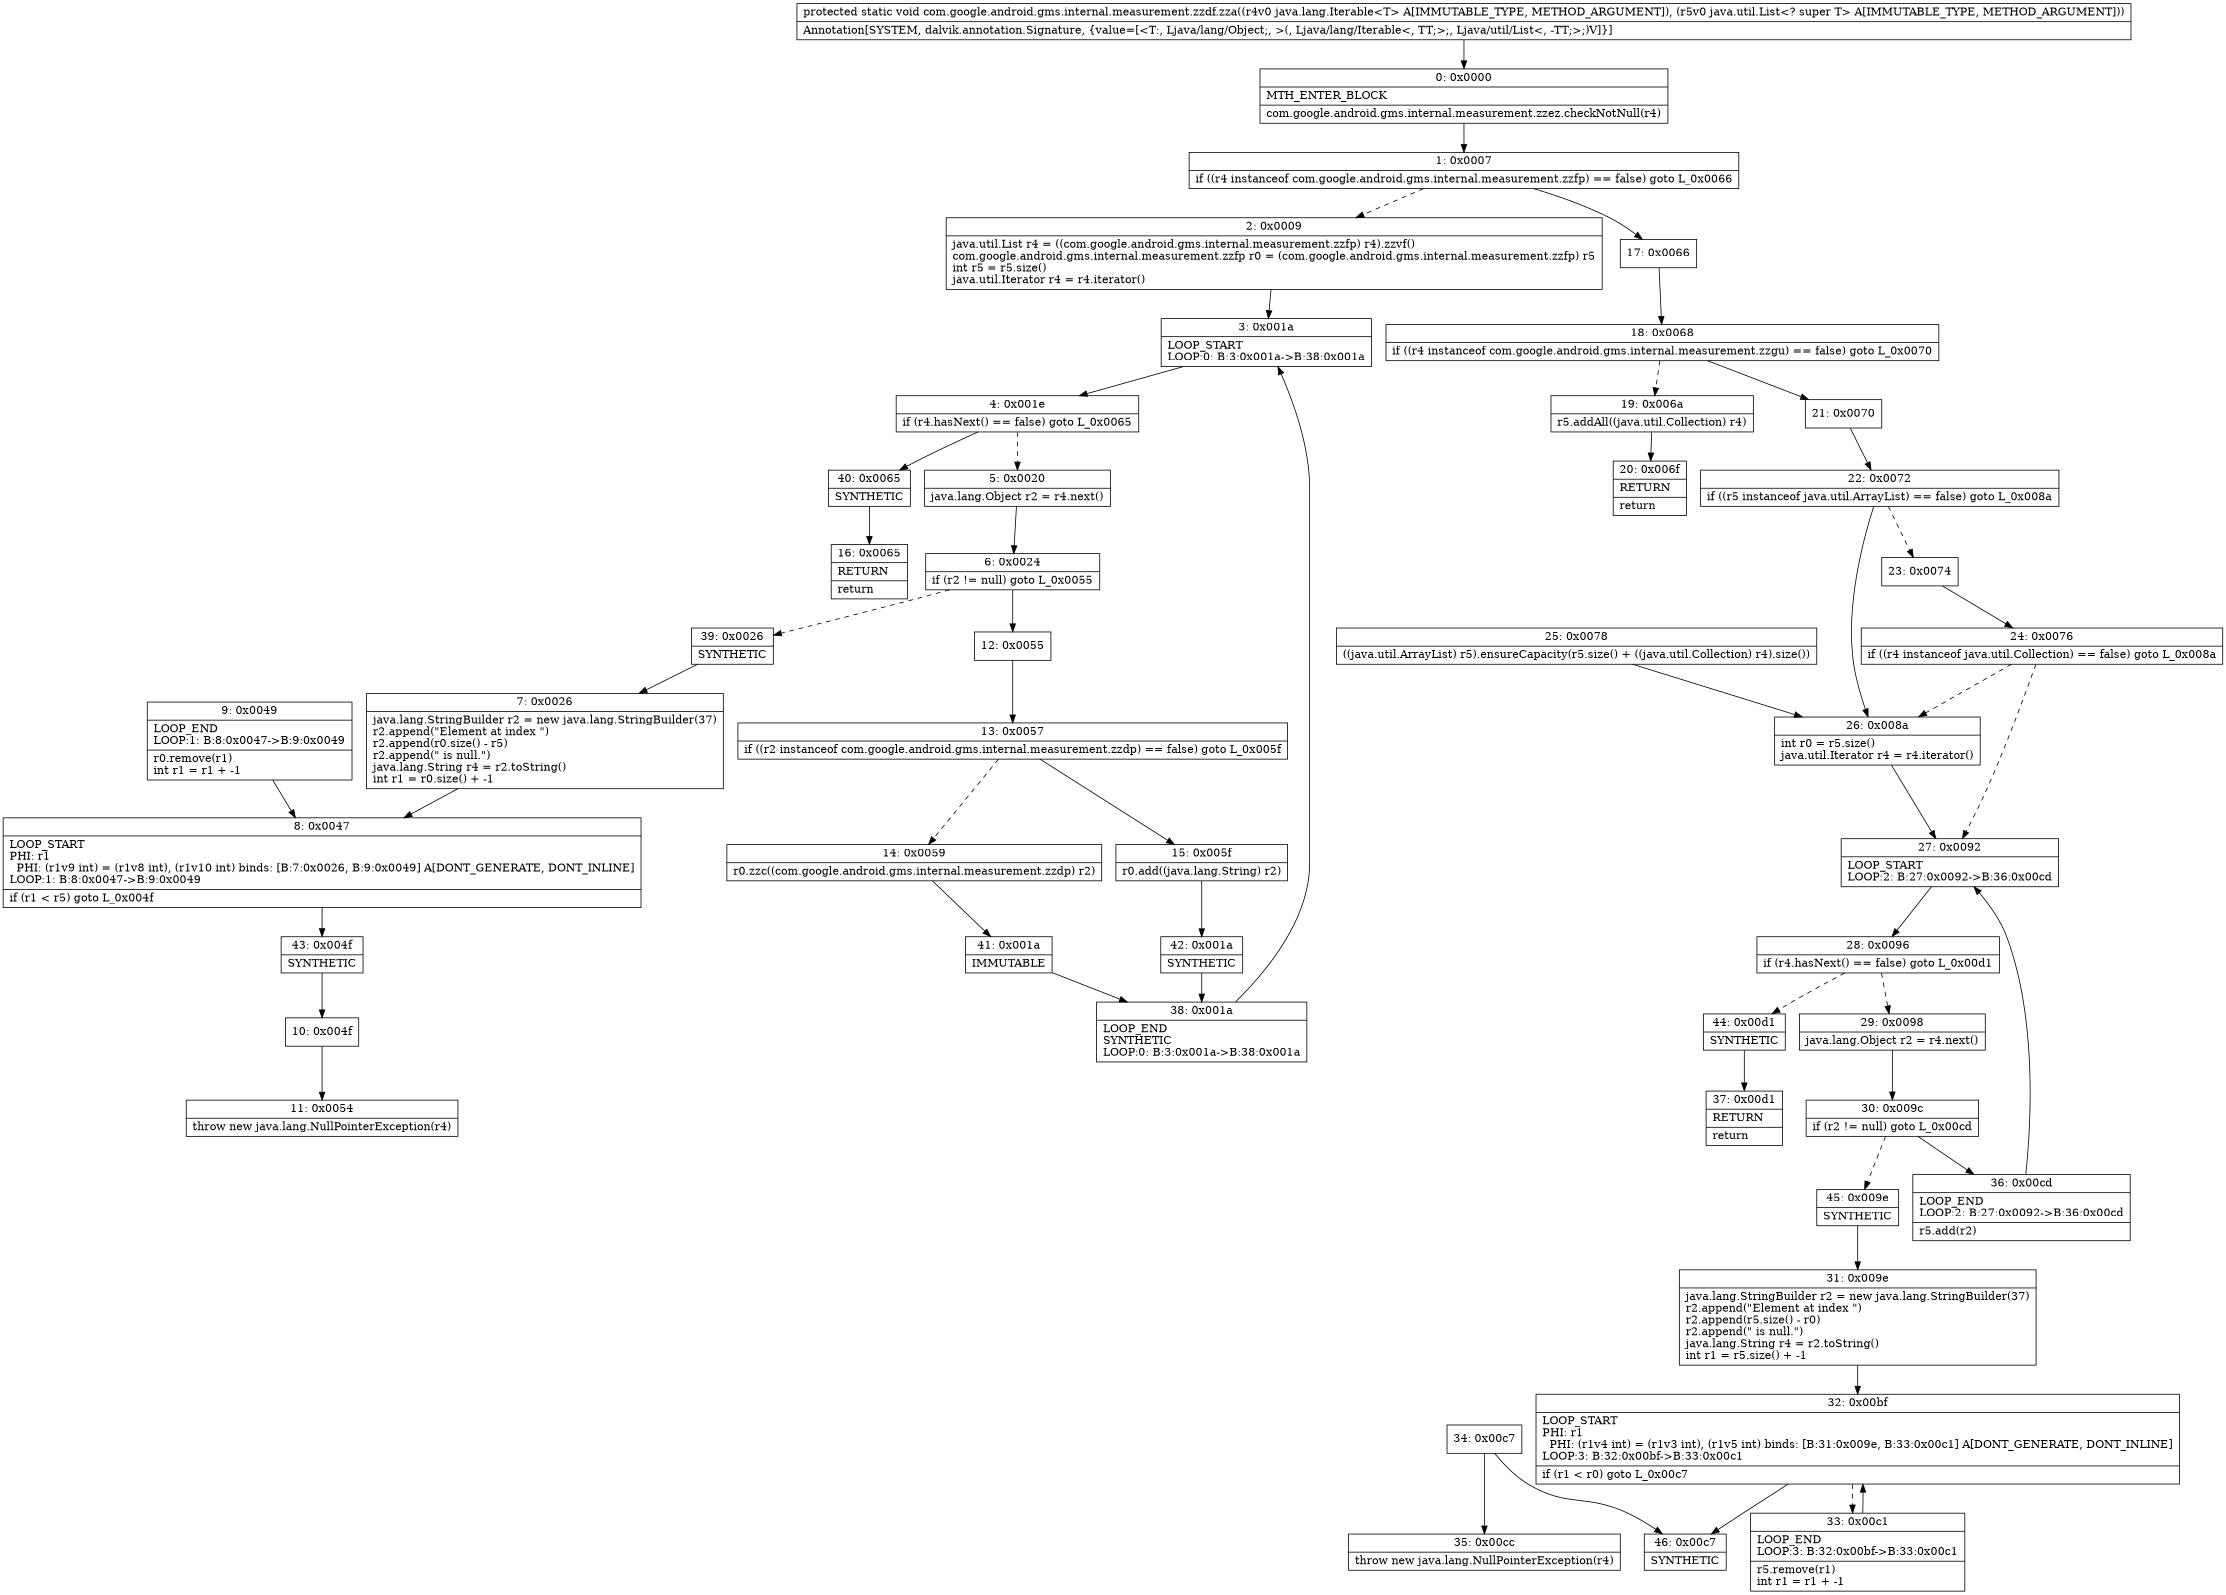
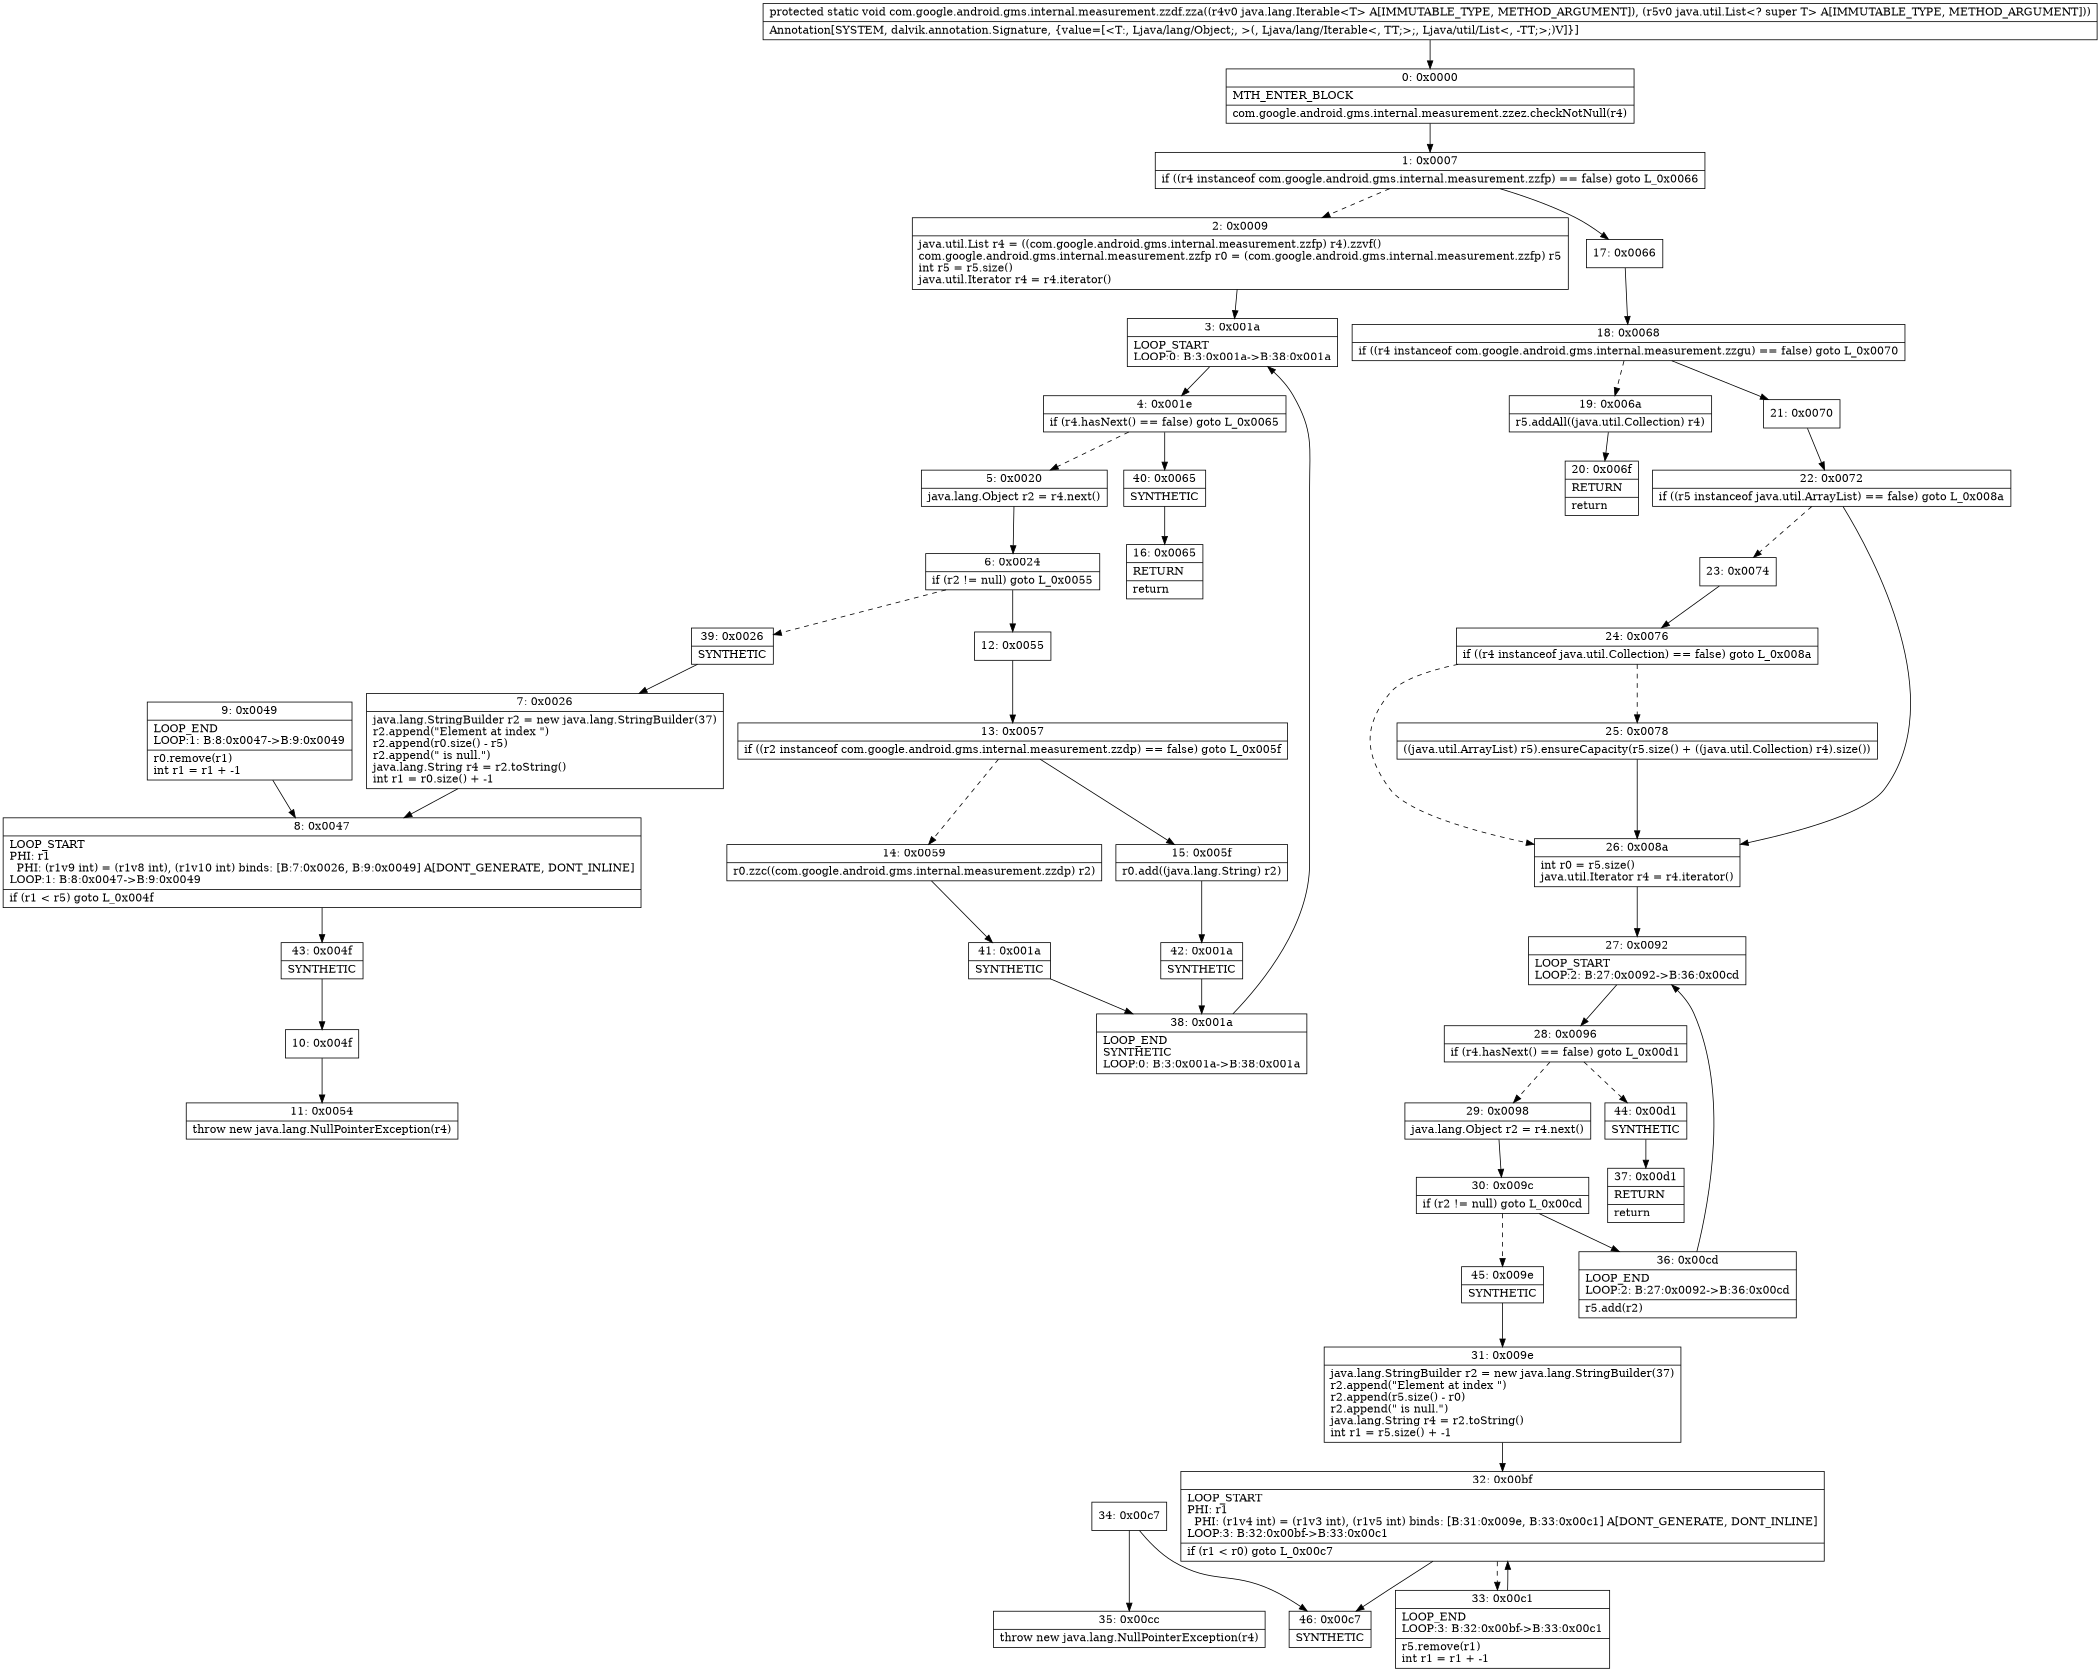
edge "24: 0x0076" -> "27: 0x0092": now "24: 0x0076" -> "25: 0x0078"
node "41: 0x001a": text "IMMUTABLE" -> "SYNTHETIC"
